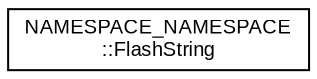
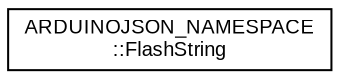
node "NAMESPACE_NAMESPACE ::FlashString": label "NAMESPACE_NAMESPACE ::FlashString" -> "ARDUINOJSON_NAMESPACE ::FlashString"
